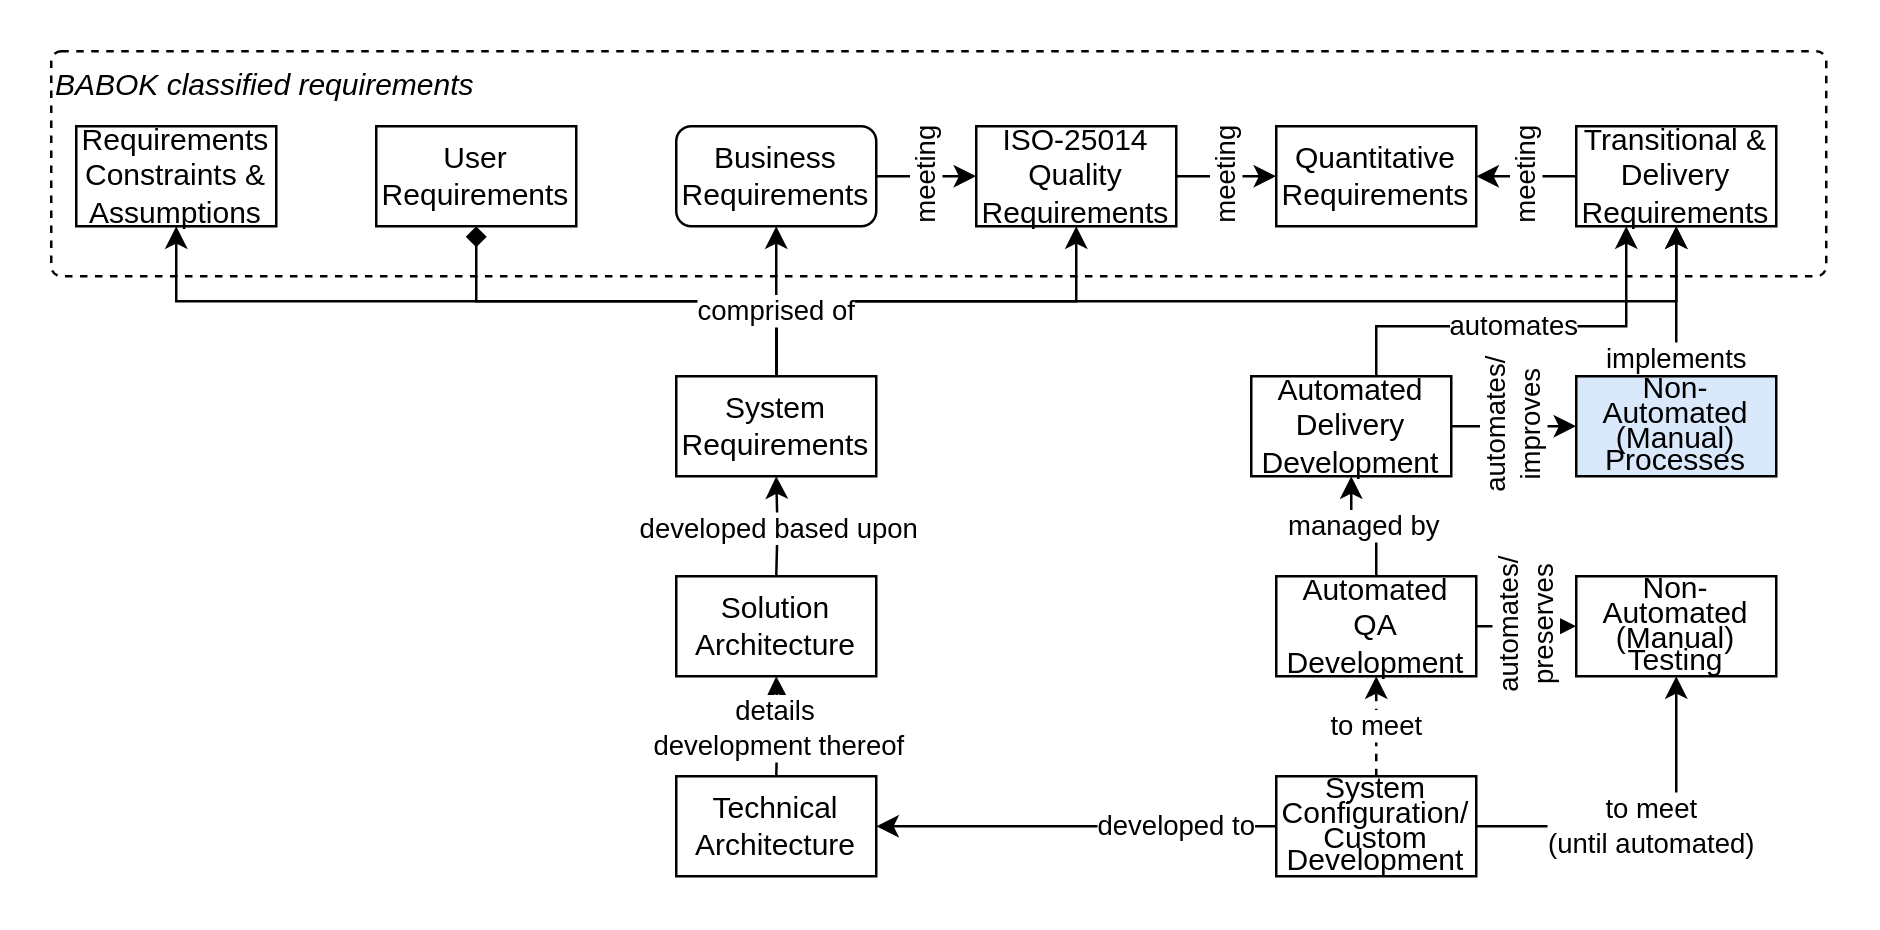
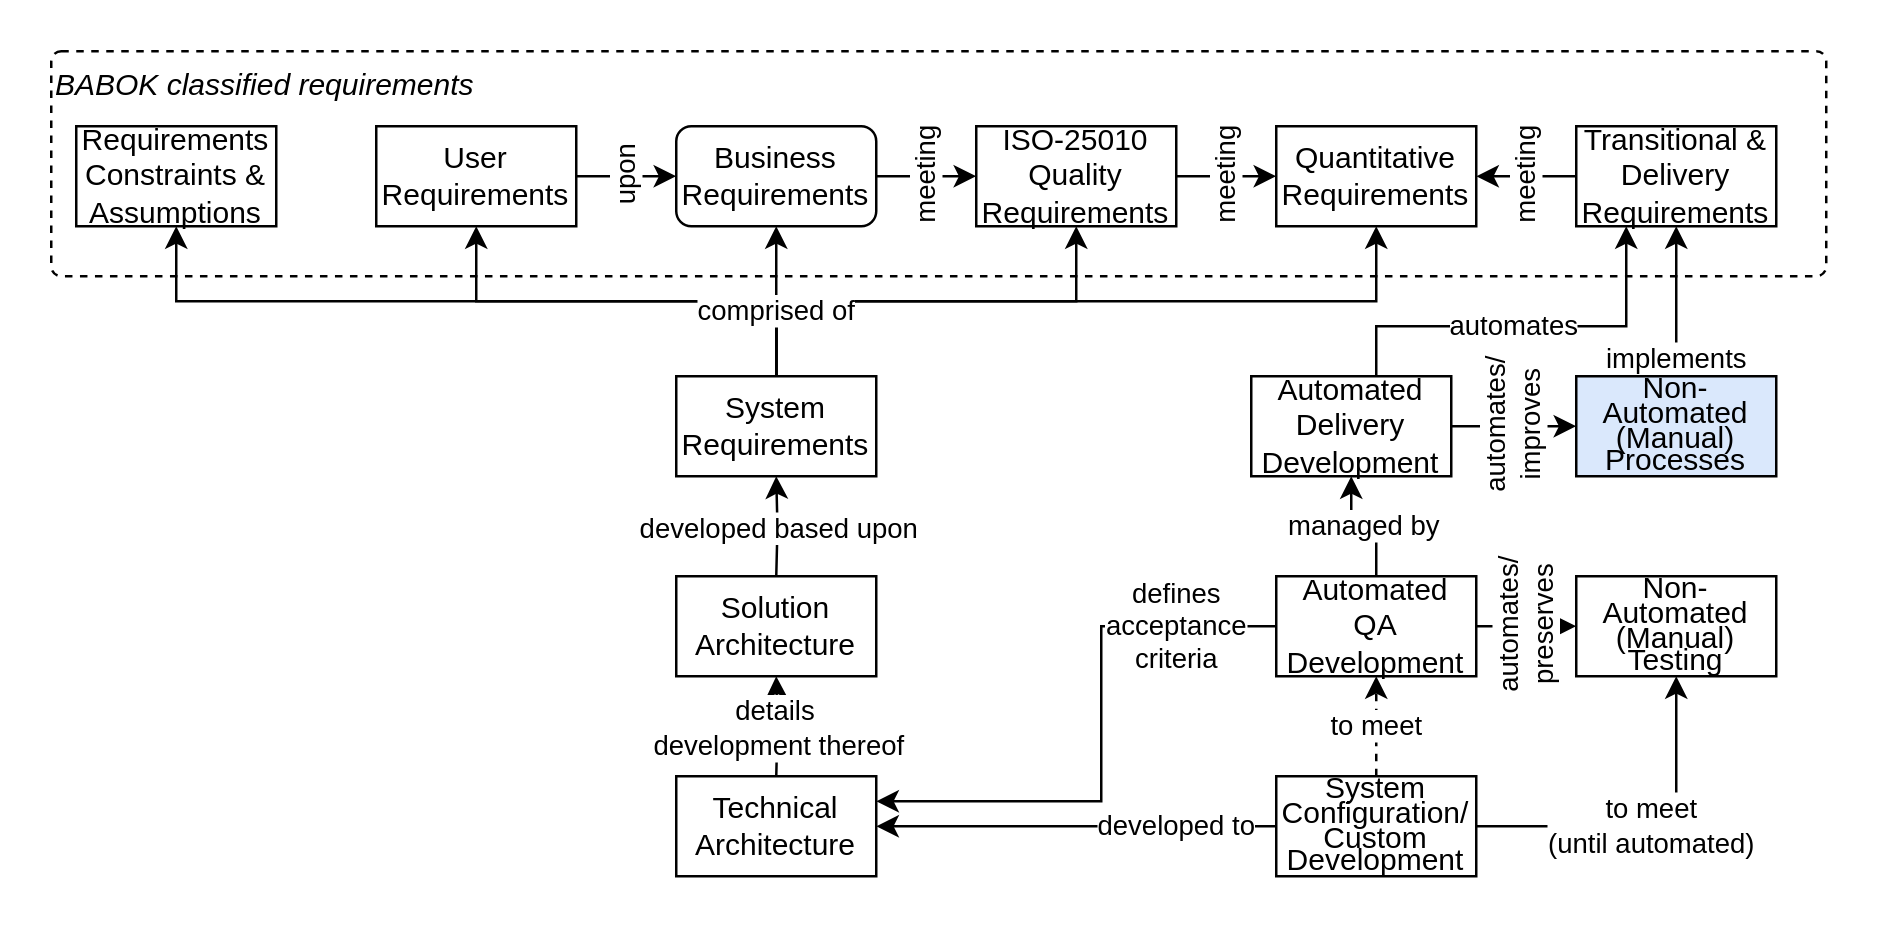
edge "User Requirements" -> "Business Requirements": added, label "upon"
node "ISO-25014 Quality Requirements": label "ISO-25014 Quality Requirements" -> "ISO-25010 Quality Requirements"
edge "System Requirements" -> "User Requirements": arrowhead diamond -> classic
edge "System Requirements" -> "Transitional & Delivery Requirements": now "System Requirements" -> "Quantitative Requirements"
edge "Automated QA Development" -> "Technical Architecture": added, label "defines acceptance criteria"
